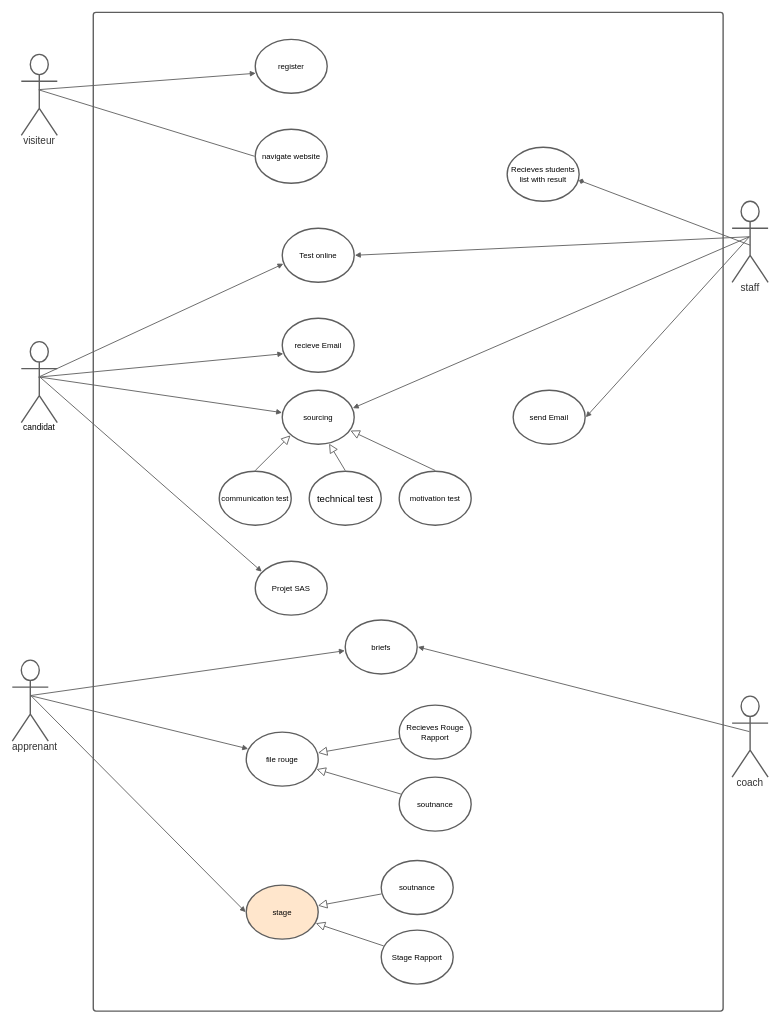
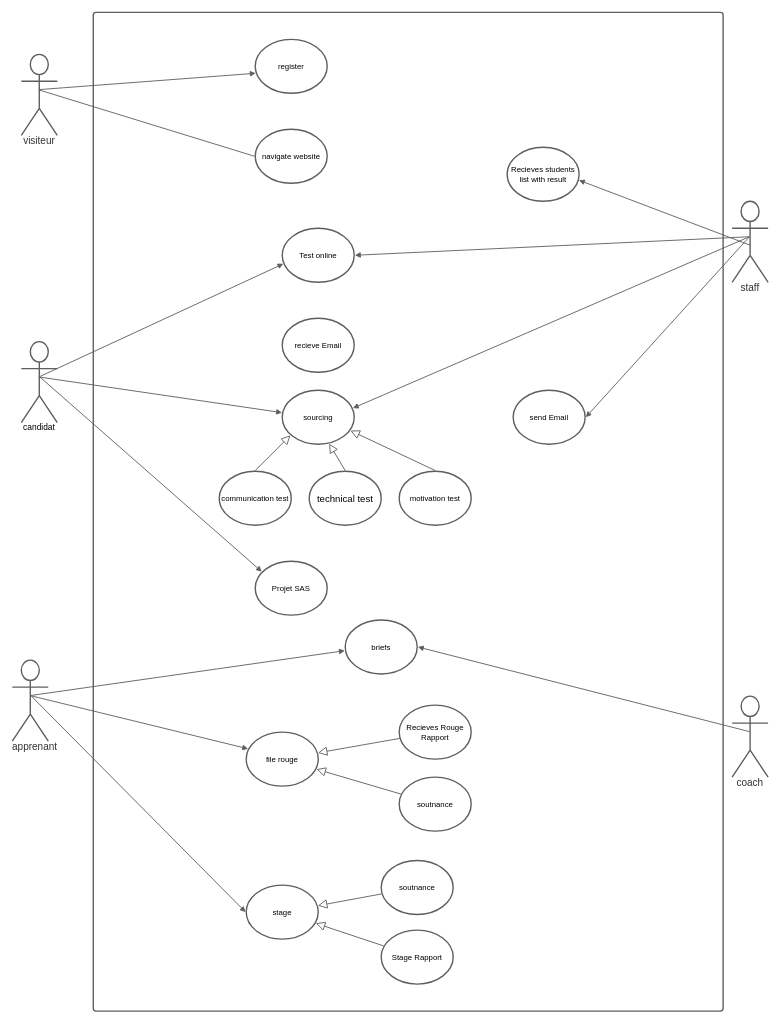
edge "staff" -> "Recieves students list with result": arrowhead diamond -> block
edge "candidat" -> "recieve Email": removed
node "stage": fillcolor #ffe6cc -> #ffffff
